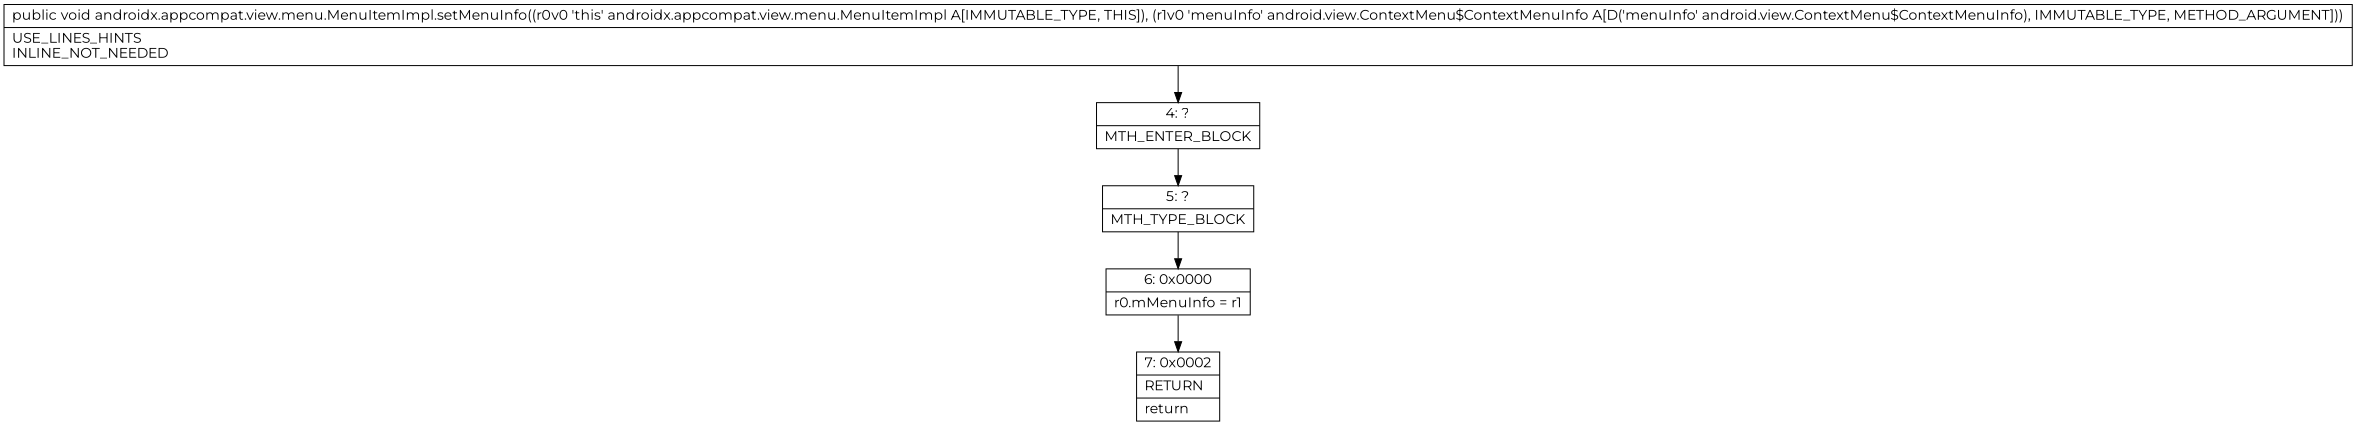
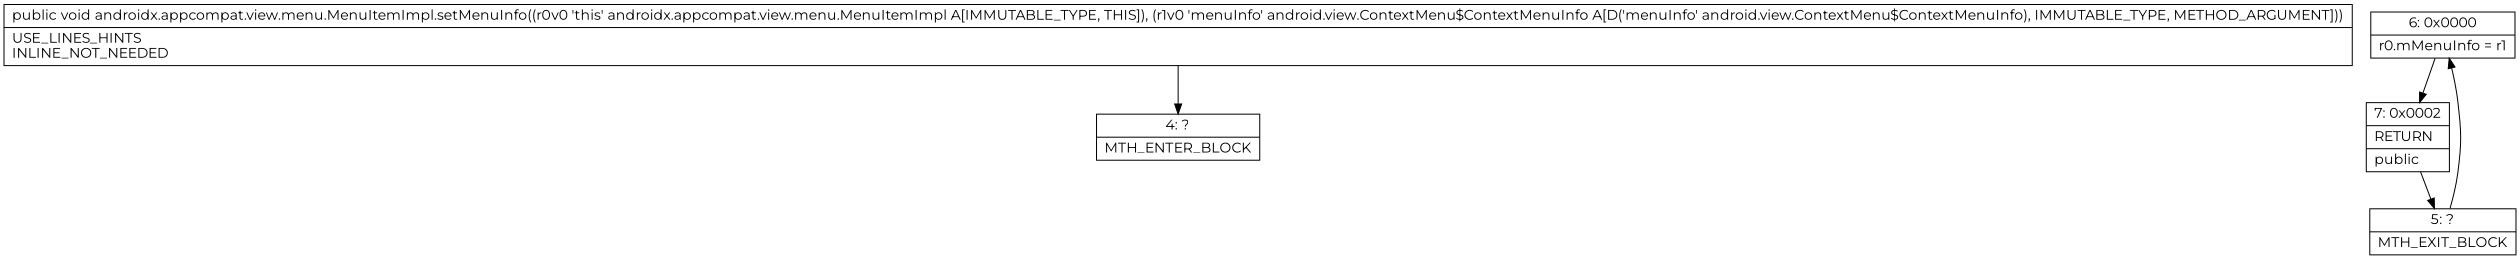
edge "4: ?" -> "5: ?": now "7: 0x0002" -> "5: ?"
node "5: ?": text "MTH_TYPE_BLOCK" -> "MTH_EXIT_BLOCK"
node "7: 0x0002": text "return" -> "public"
